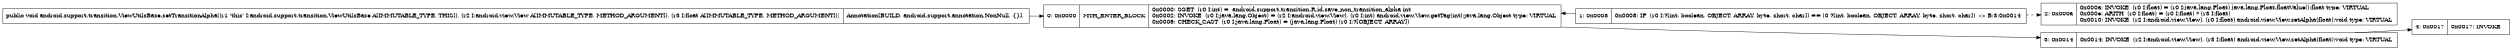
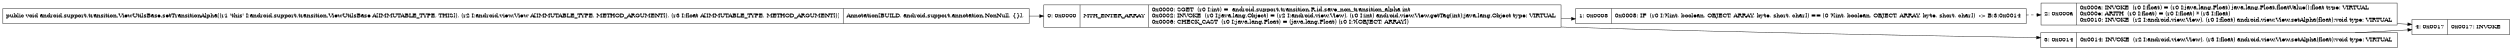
edge "1: 0x0008" -> "0: 0x0000": reversed
node "0: 0x0000": text "MTH_ENTER_BLOCK" -> "MTH_ENTER_ARRAY"
edge "2: 0x000a" -> "4: 0x0017": added
